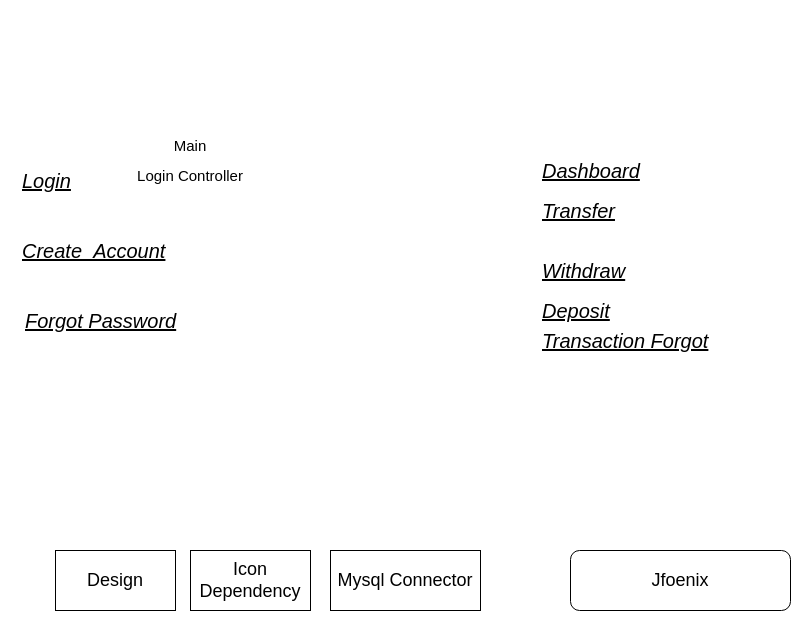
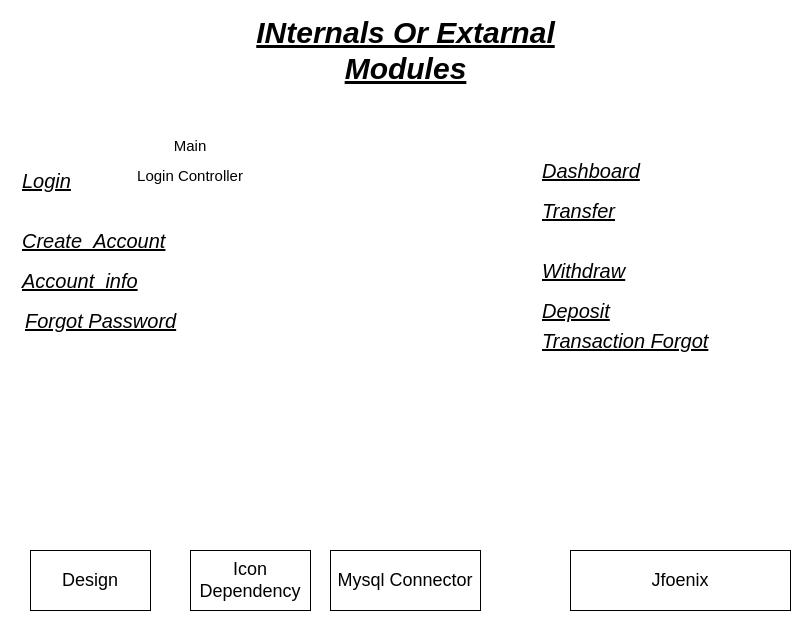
node "INternals Or Extarnal Modules": added
node "Create_Account": moved (111, 251) -> (111, 241)
node "Account_info": added
node "Design": moved (116, 581) -> (91, 581)
node "Jfoenix": shape rounded rectangle -> rectangle
